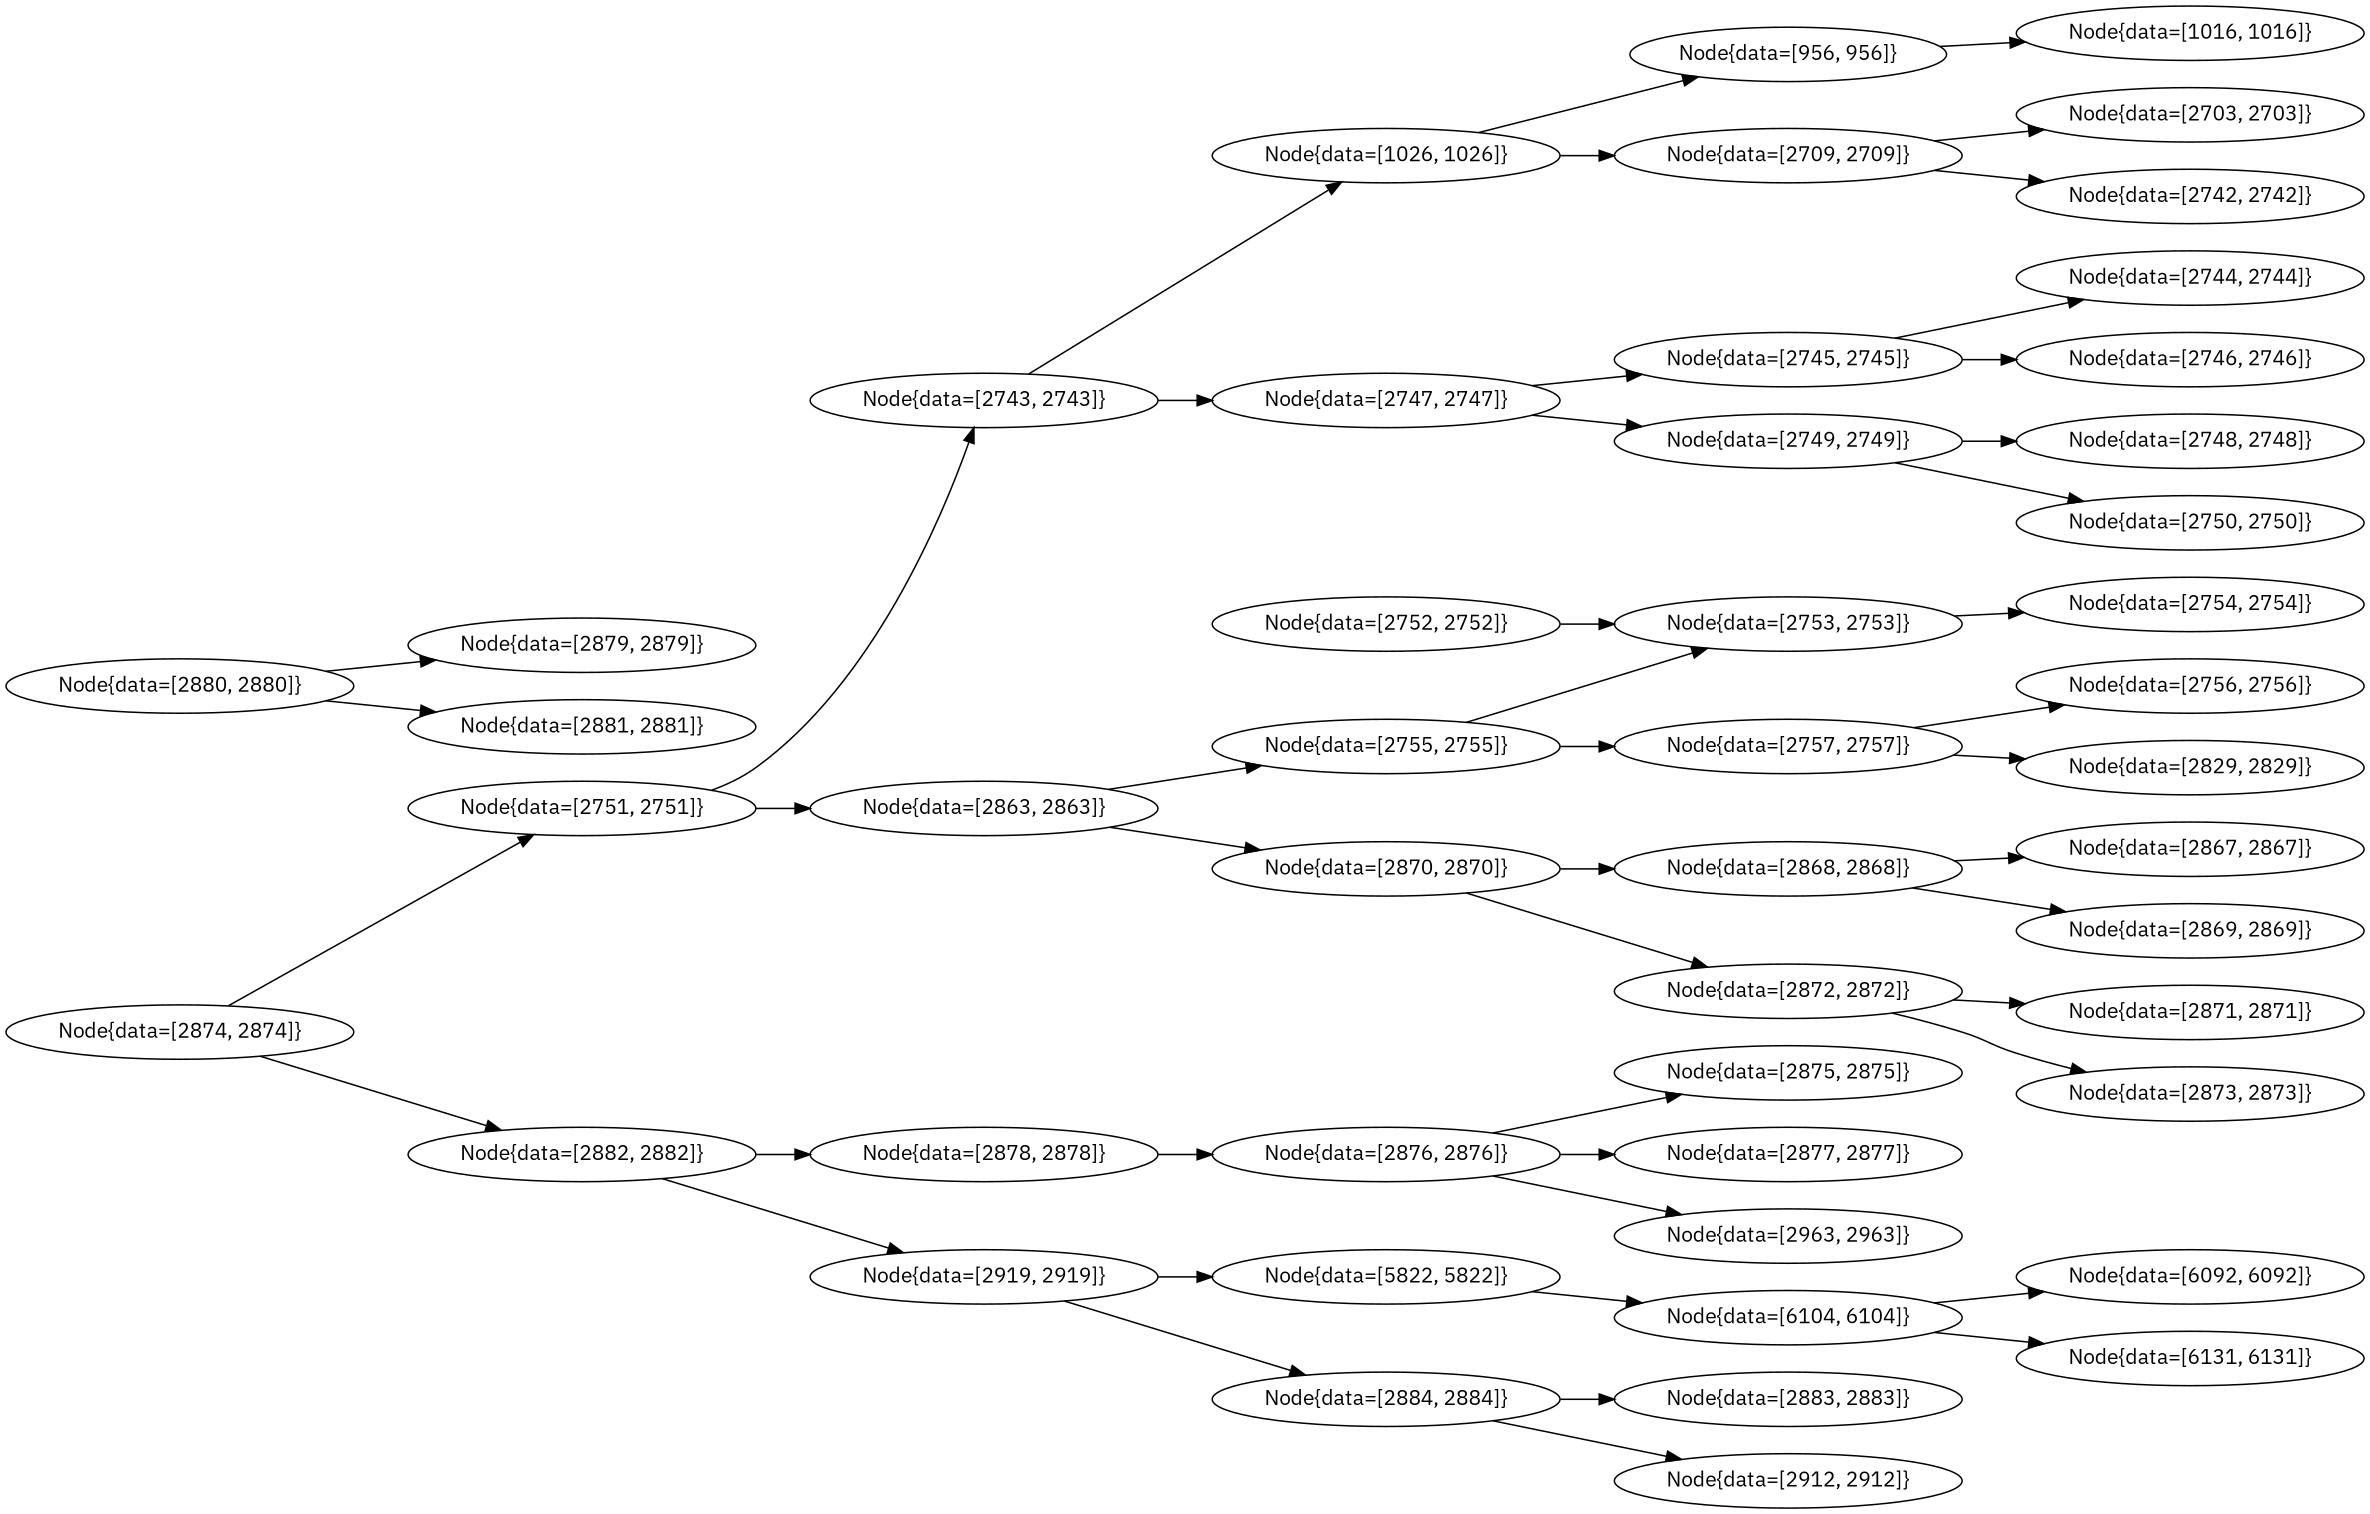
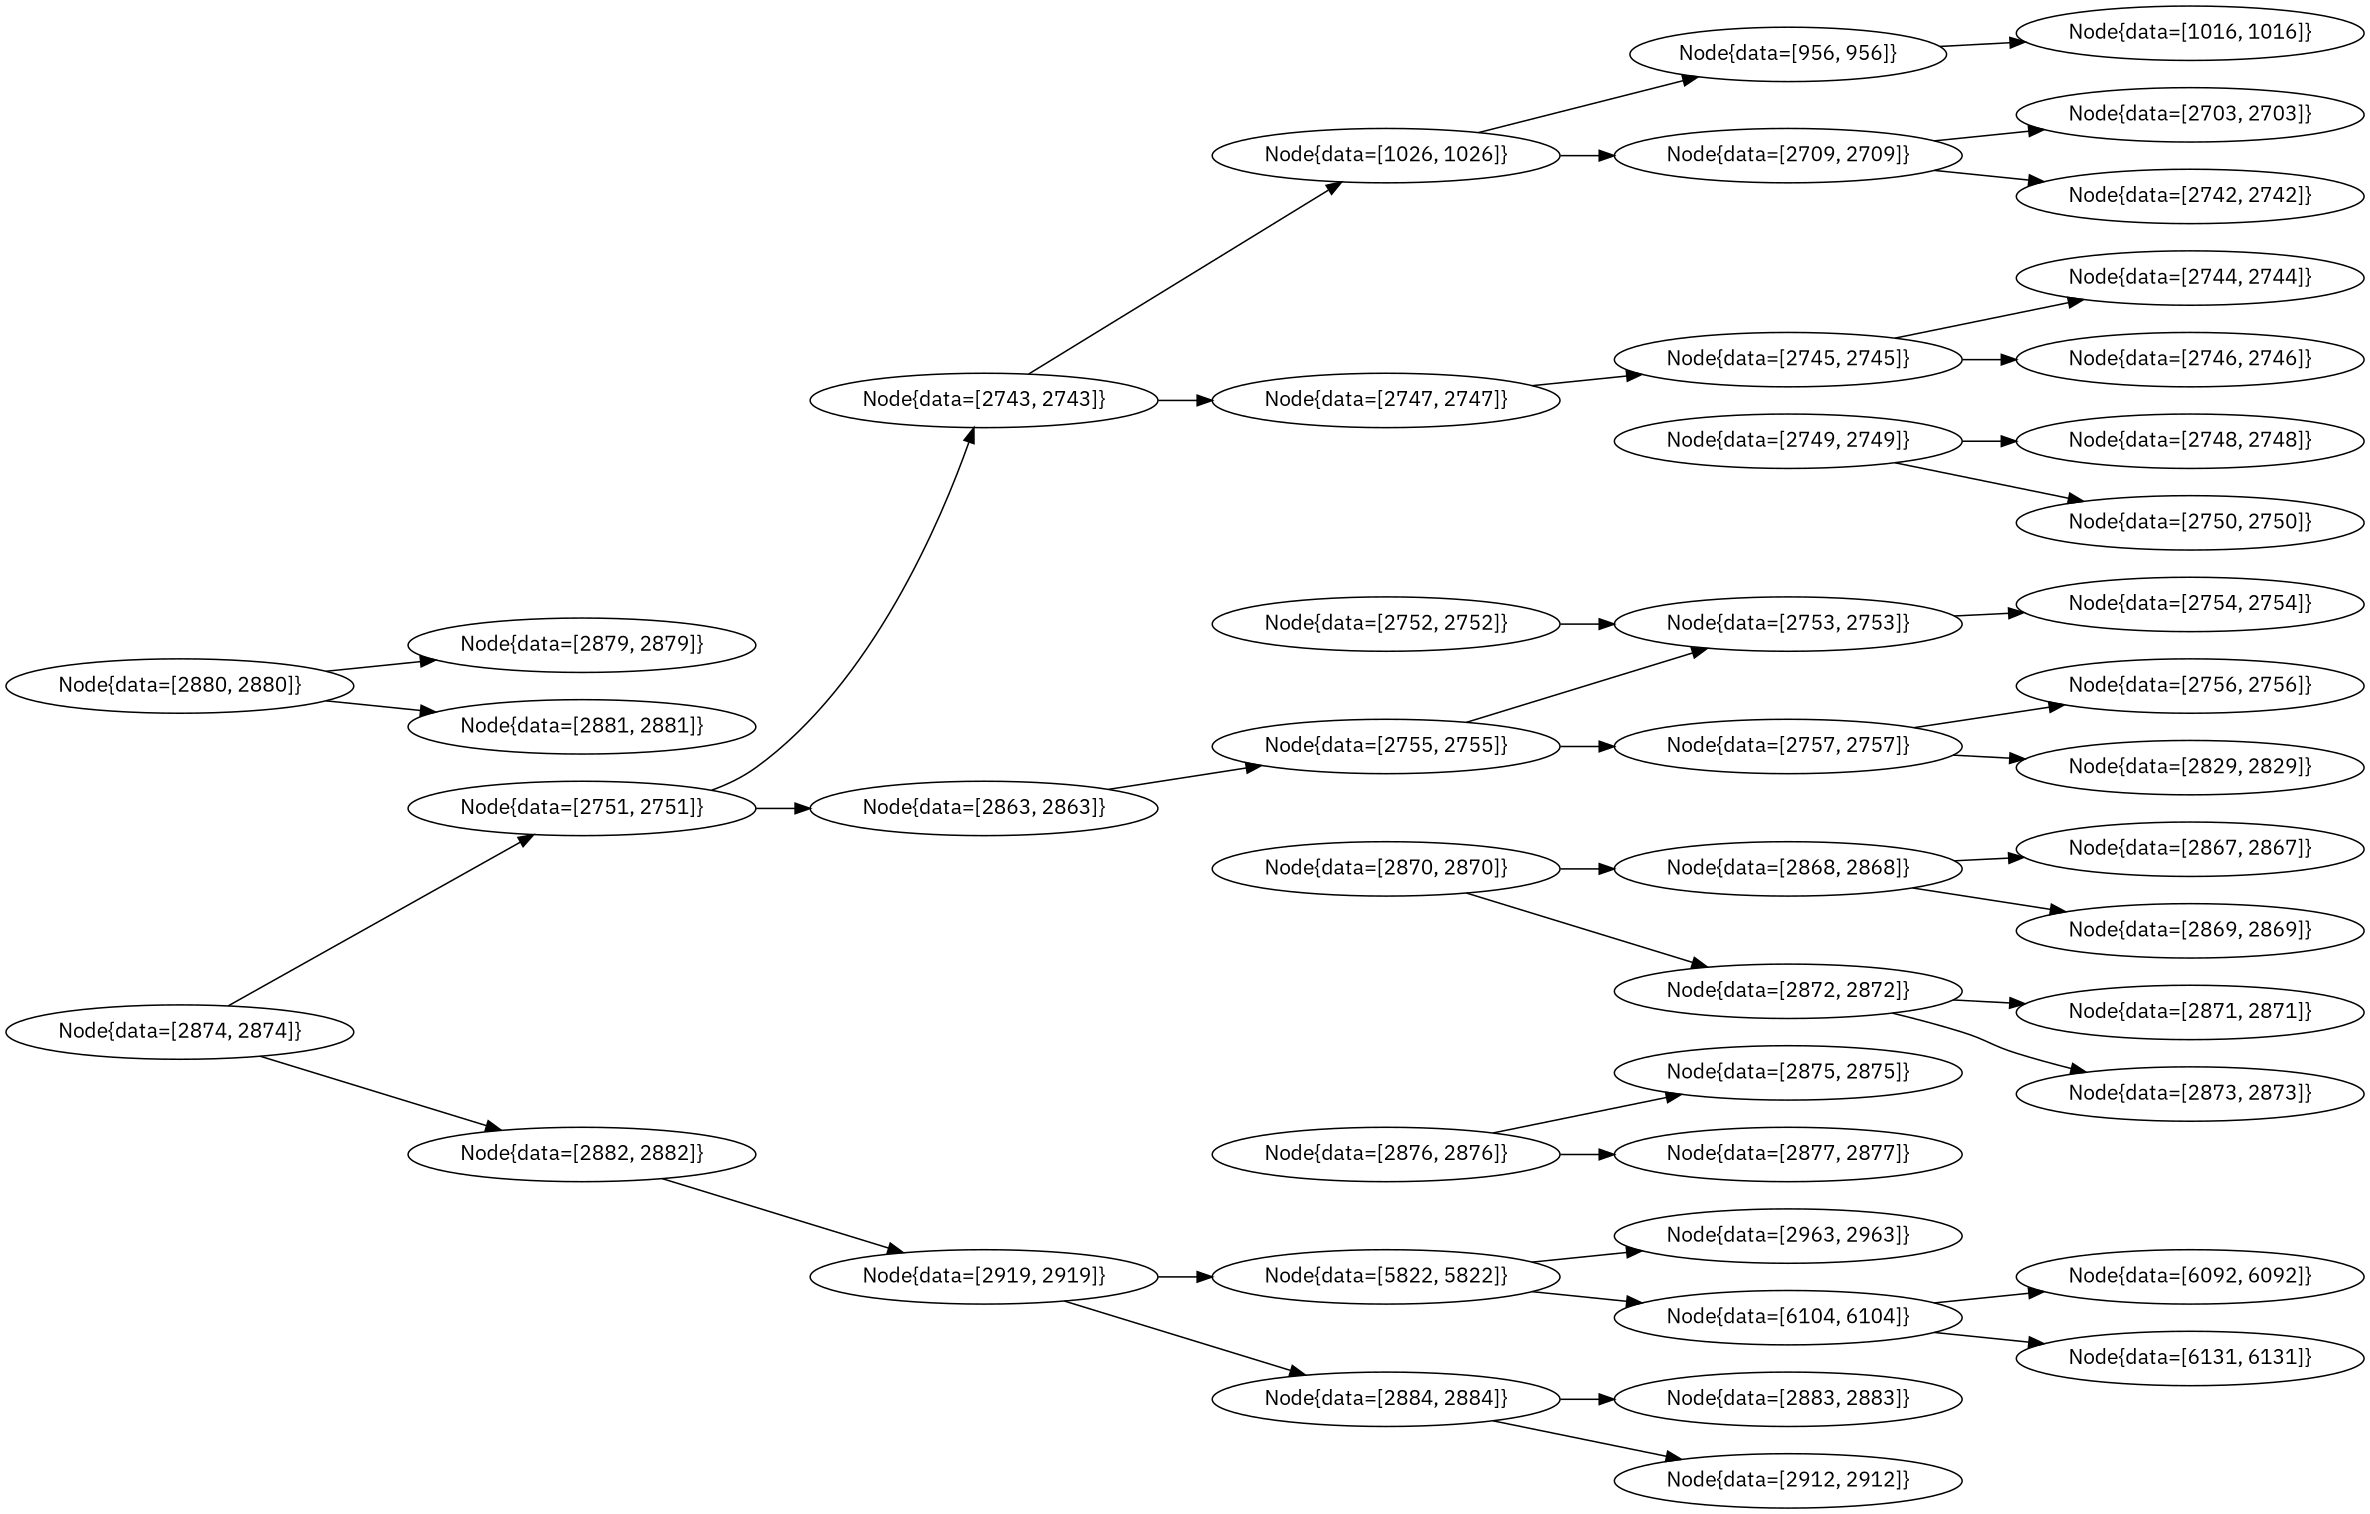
edge "Node{data=[2747, 2747]}" -> "Node{data=[2749, 2749]}": removed
edge "Node{data=[2863, 2863]}" -> "Node{data=[2870, 2870]}": removed
node "Node{data=[2878, 2878]}": removed
edge "Node{data=[2876, 2876]}" -> "Node{data=[2963, 2963]}": now "Node{data=[5822, 5822]}" -> "Node{data=[2963, 2963]}"
